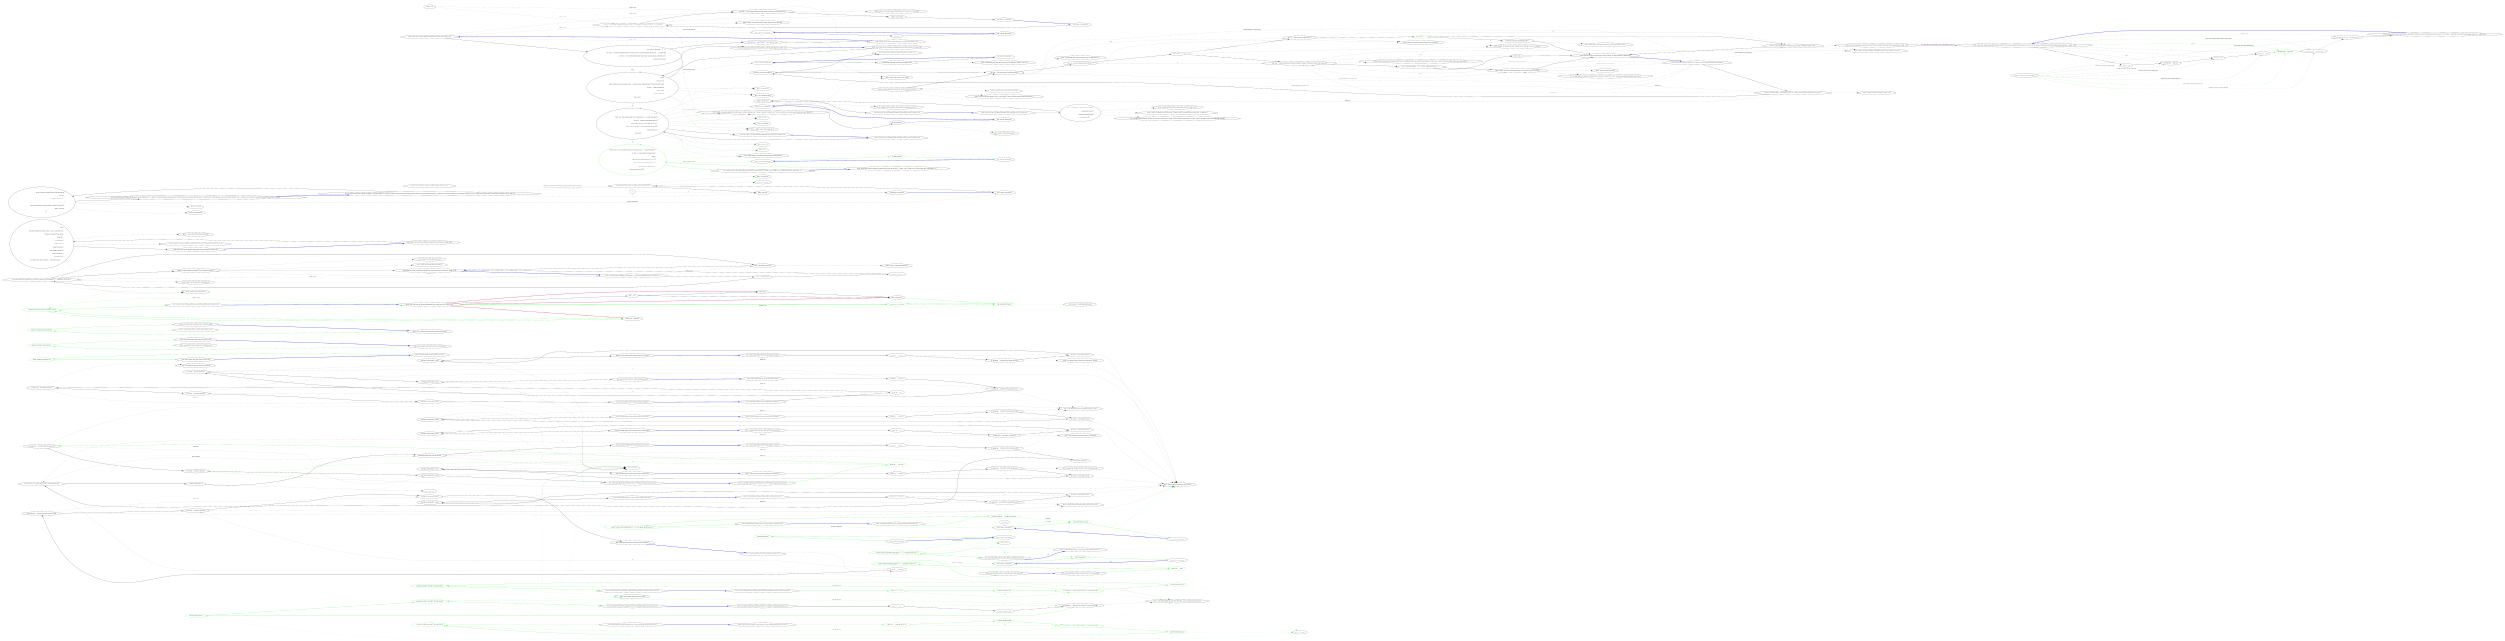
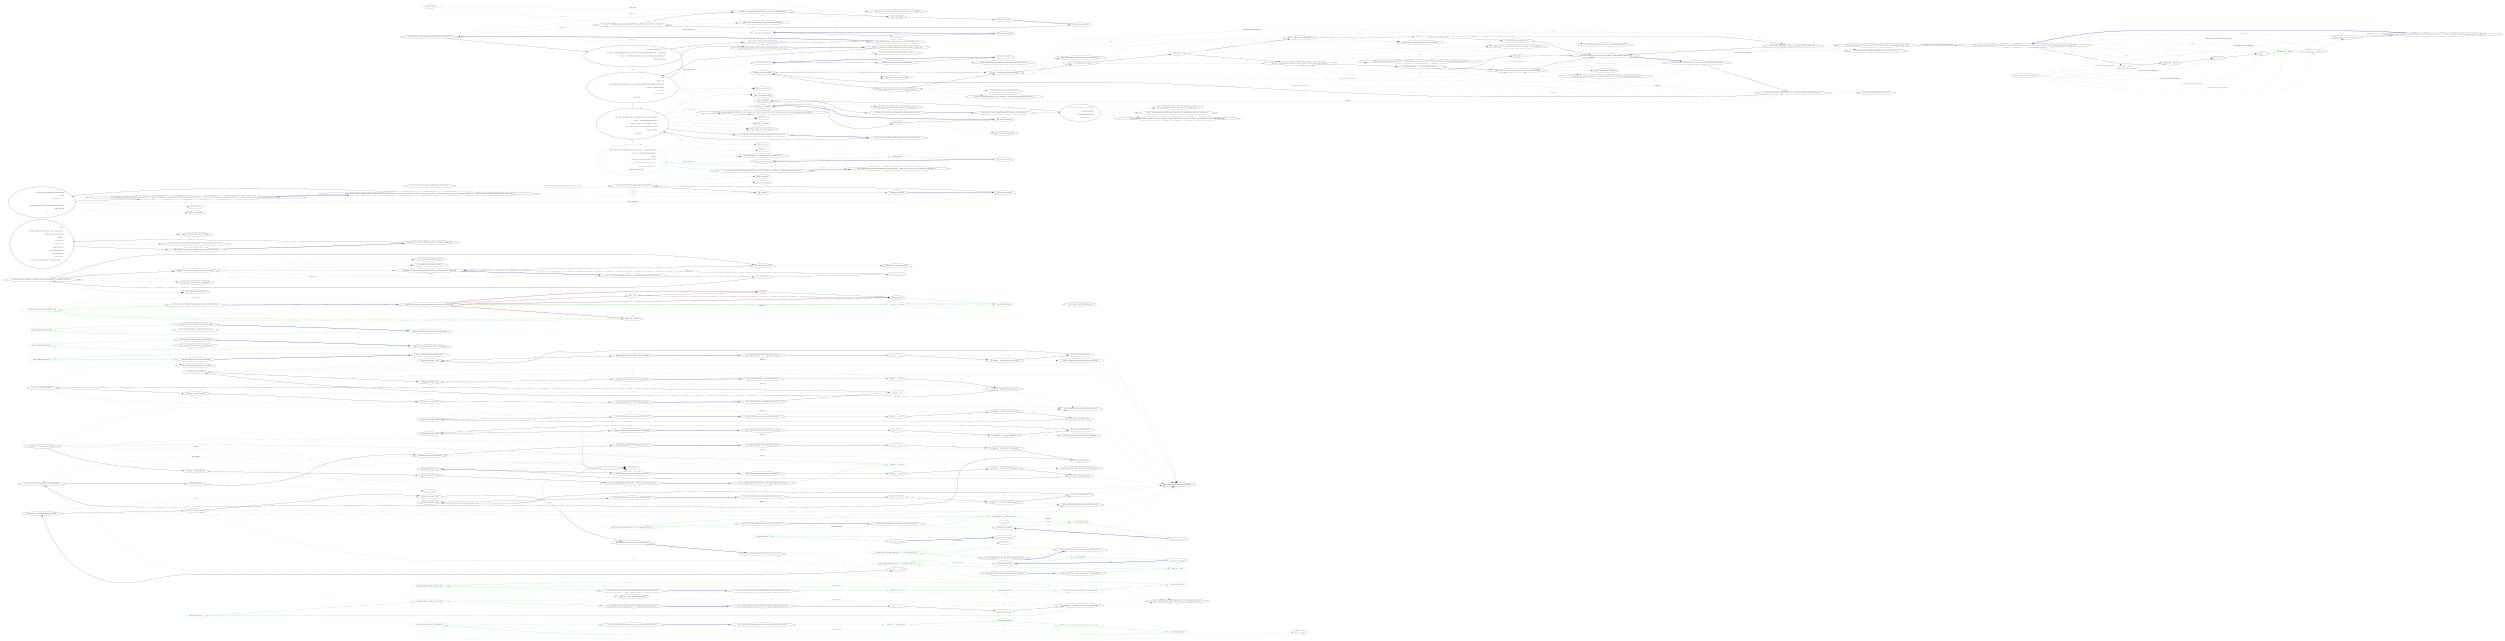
edge "property.PropertyType.IsEnum" -> "Entry System.Type.GetFields(System.Reflection.BindingFlags)": now "property.PropertyType.IsEnum" -> "enumList.AddRange(Enum.GetNames(property.PropertyType))"
